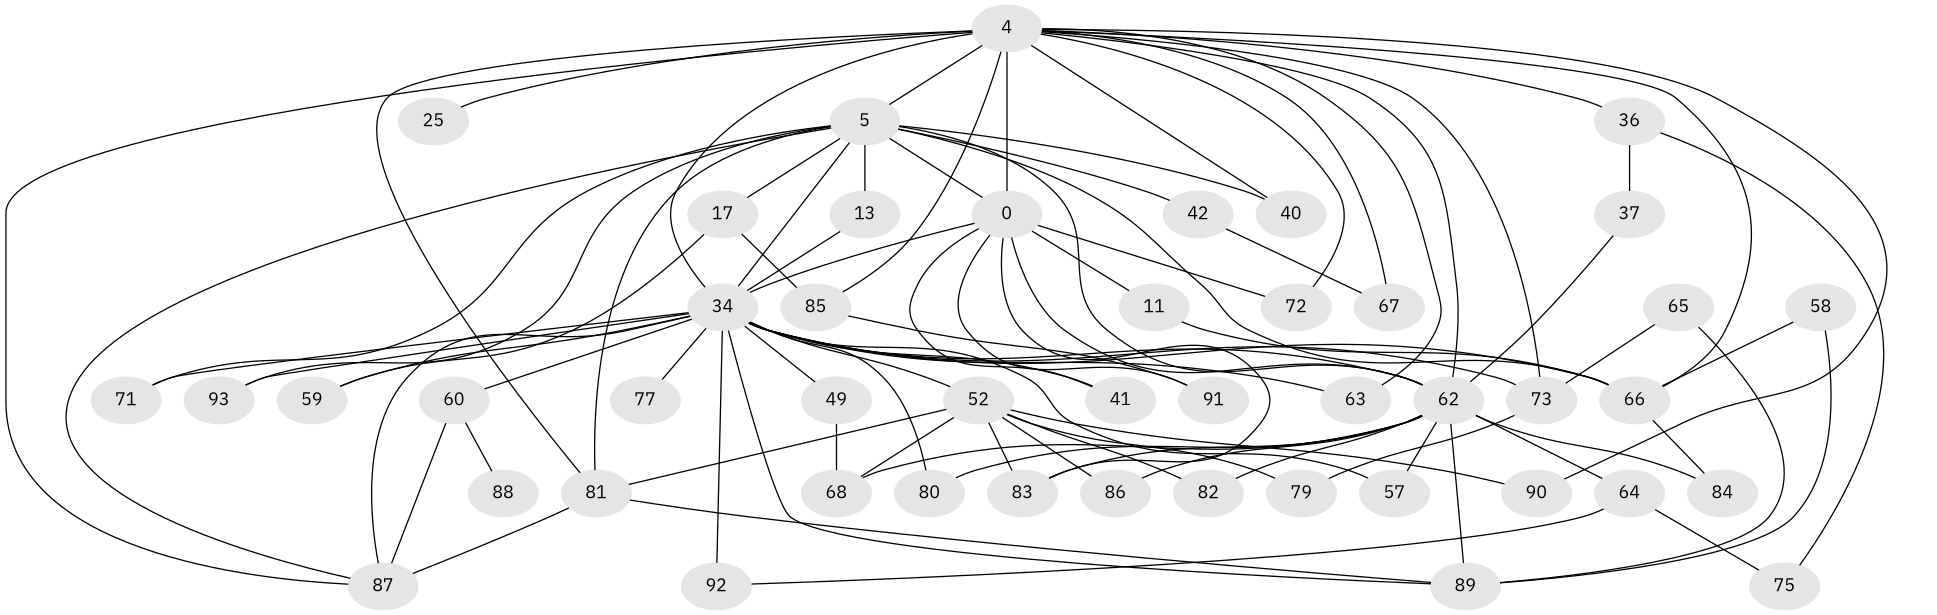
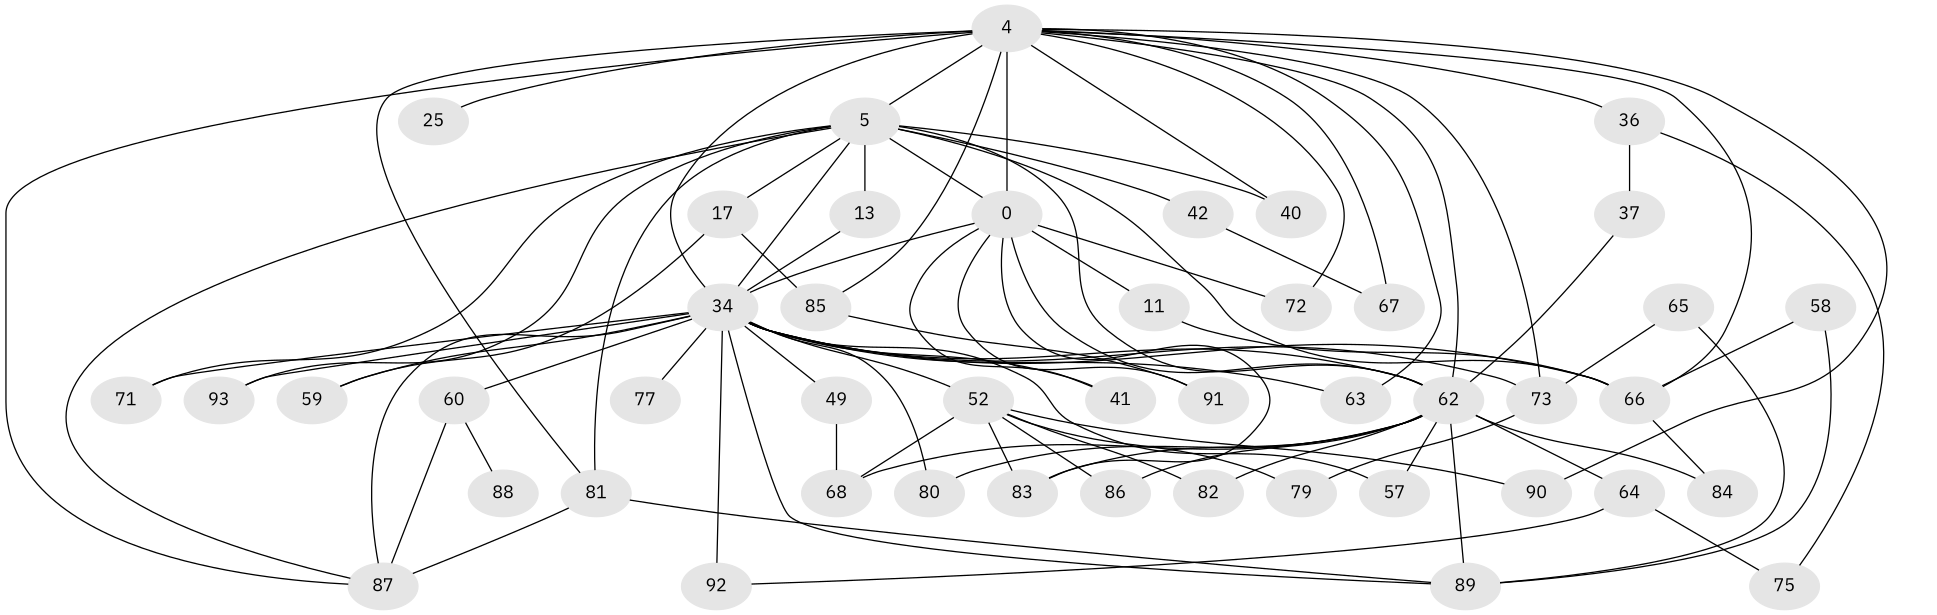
edge "52" -- "81": removed
